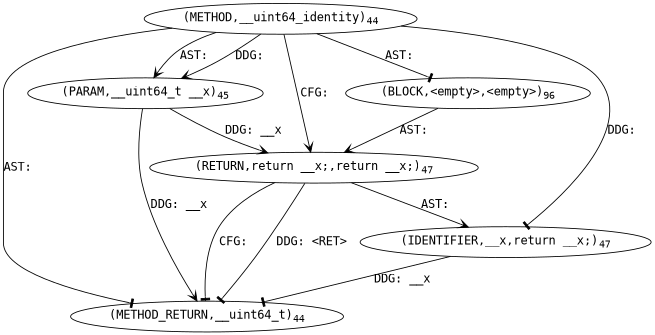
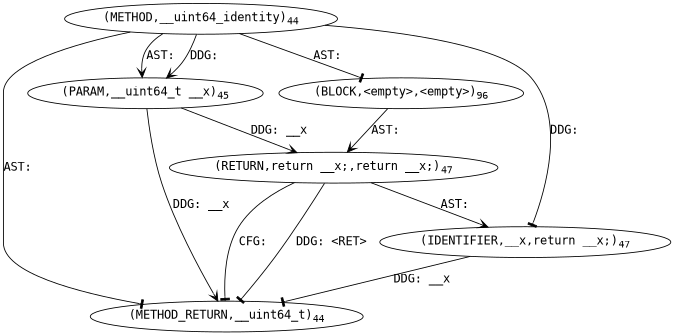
edge "(METHOD,__uint64_identity)" -> "(RETURN,return __x;,return __x;)": removed, label "CFG:"
